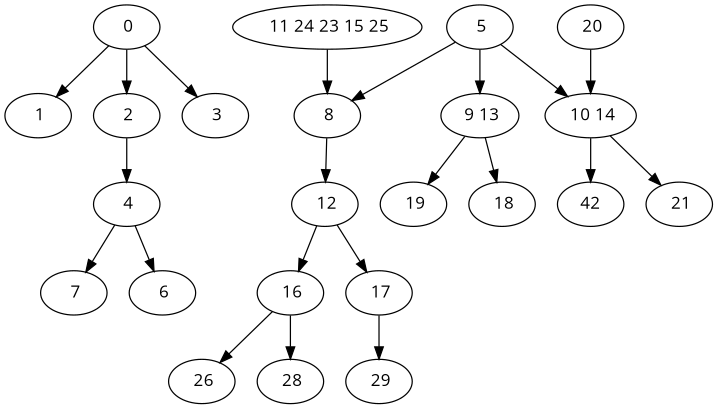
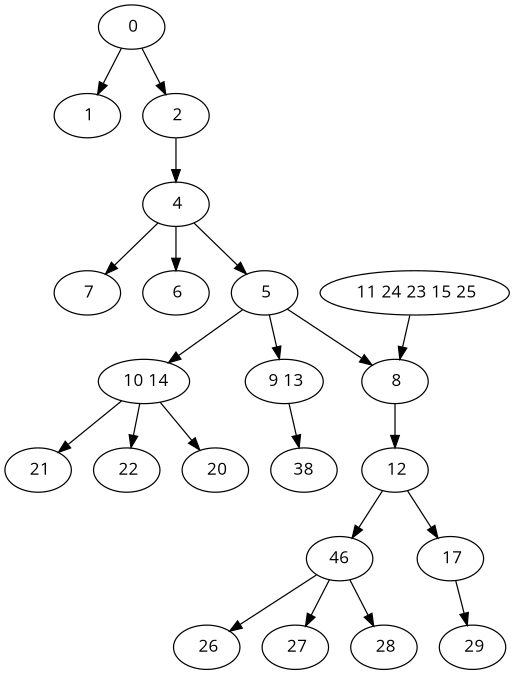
edge "20" -> "10 14": reversed
node "3": removed
node "19": removed
node "18": label "18" -> "38"
node "42": label "42" -> "22"
edge "4" -> "5": added
node "16": label "16" -> "46"
node "27": added
